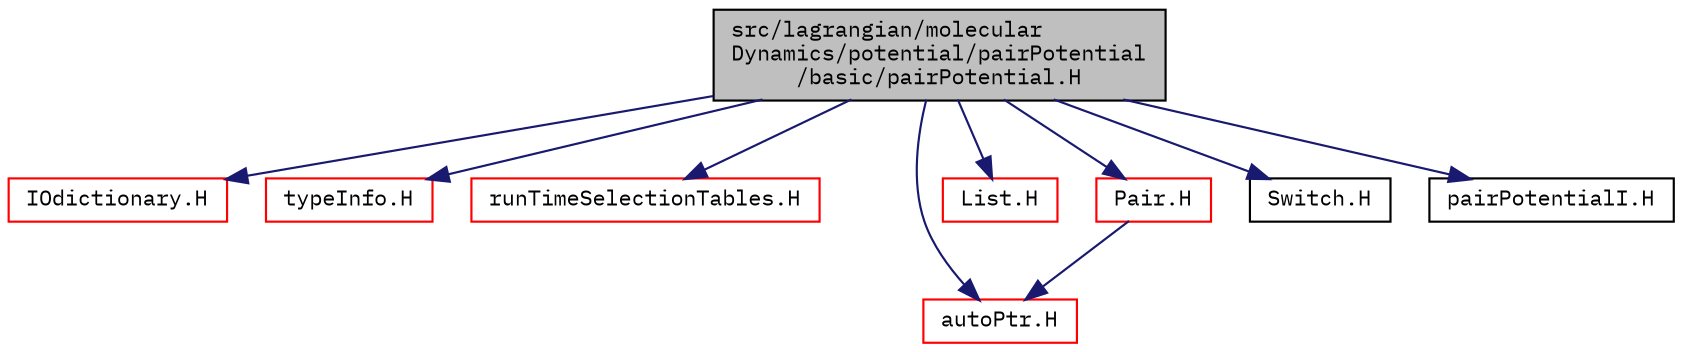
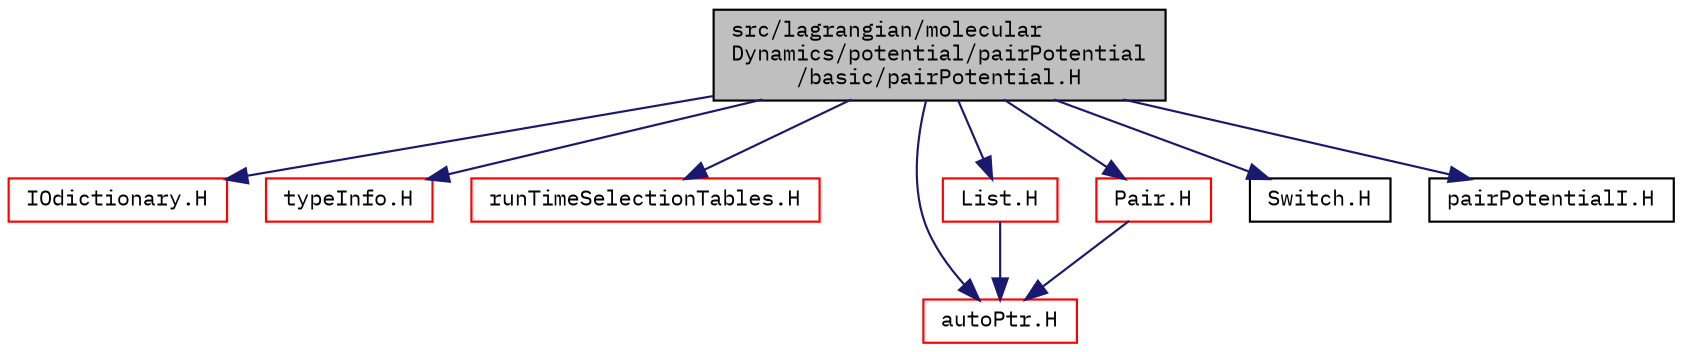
edge "List.H" -> "autoPtr.H": added
